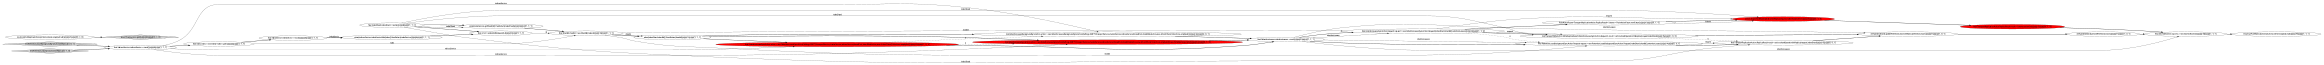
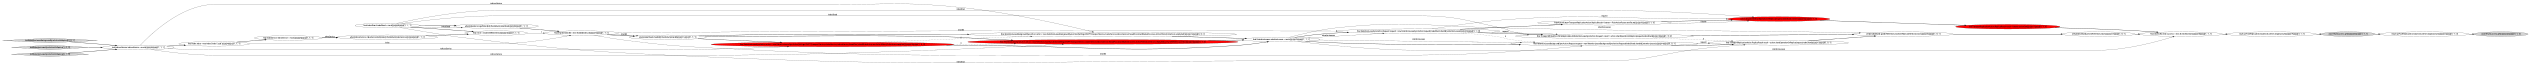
node "assertTrue(success.get())@@@20@@@['1', '1', '1']": added
node "assertTrue(success.get())@@@22@@@['0', '1', '0']": shape diamond -> ellipse
node "testRetentionLeaseSyncActionOnReplica['1', '0', '0']": added
